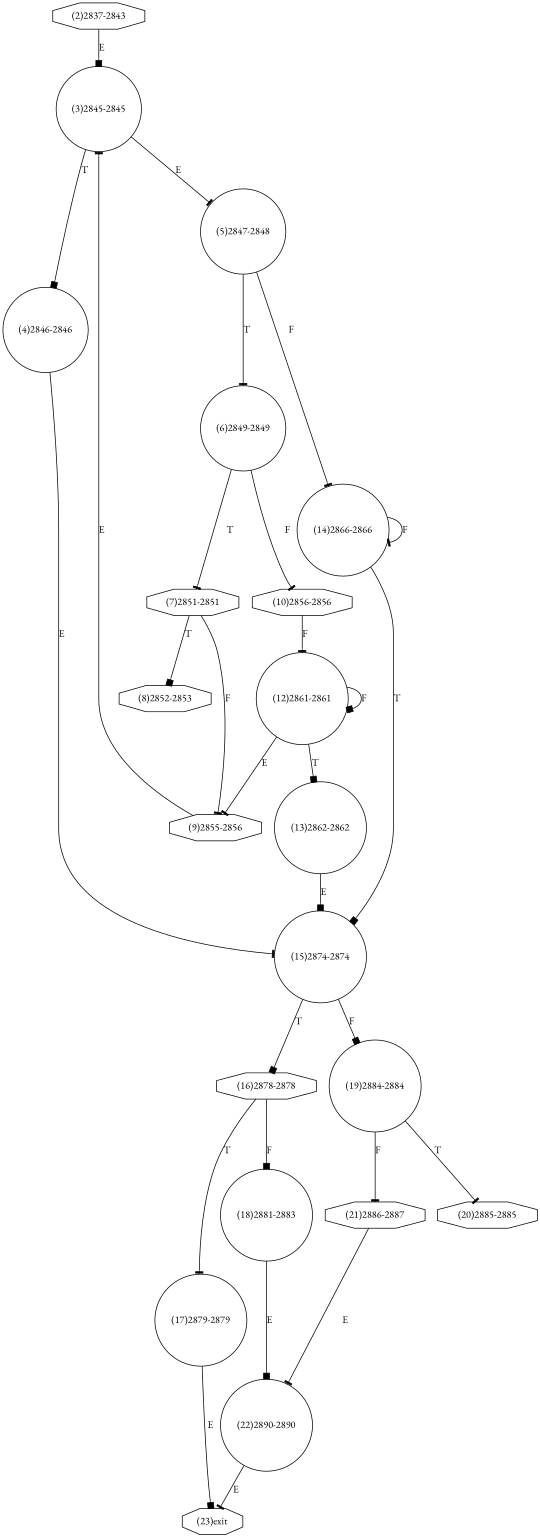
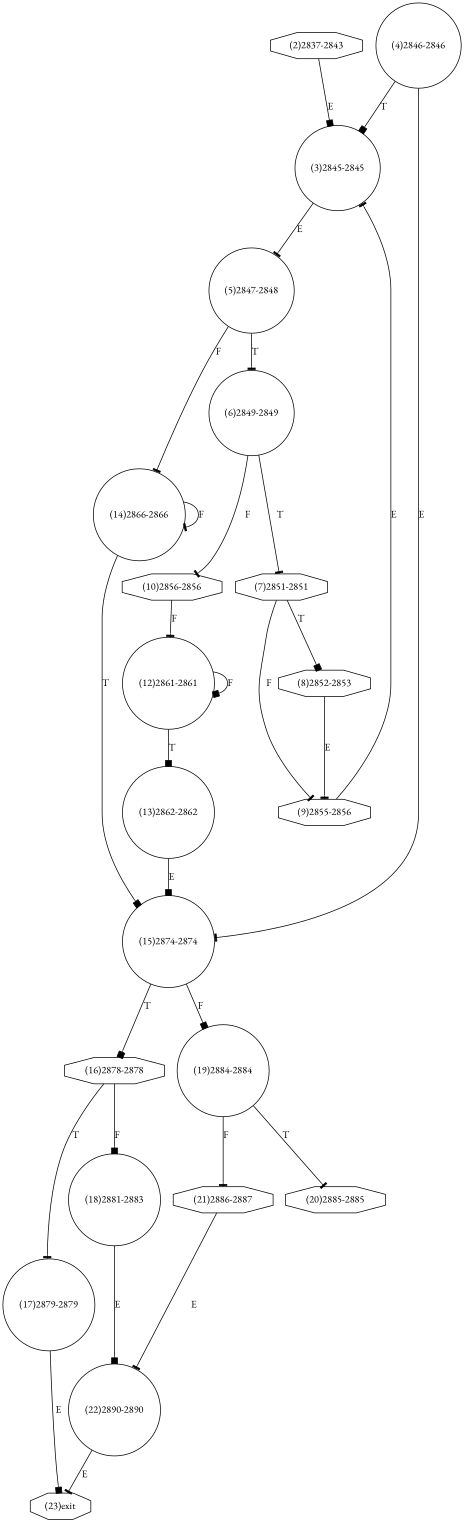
edge "(3)2845-2845" -> "(4)2846-2846": reversed
edge "(12)2861-2861" -> "(9)2855-2856": now "(8)2852-2853" -> "(9)2855-2856"
